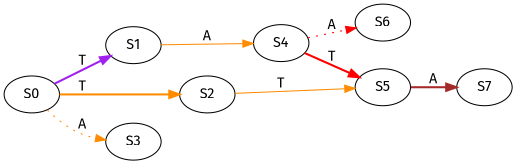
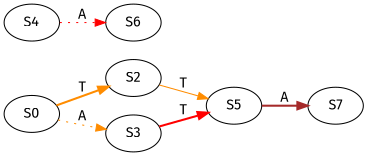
node "S1": removed
edge "S4" -> "S5": now "S3" -> "S5"
